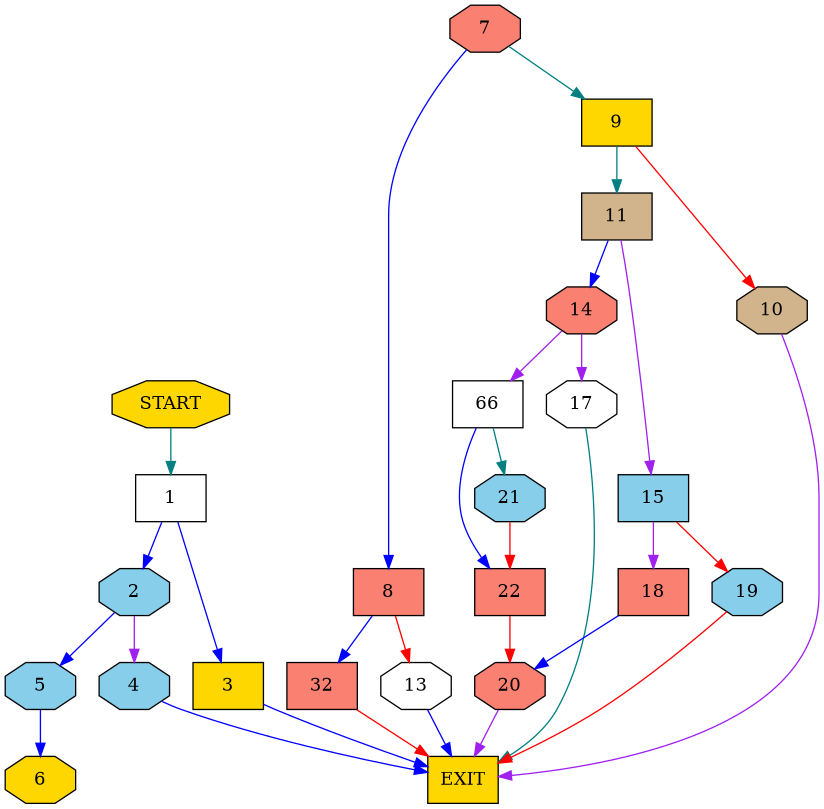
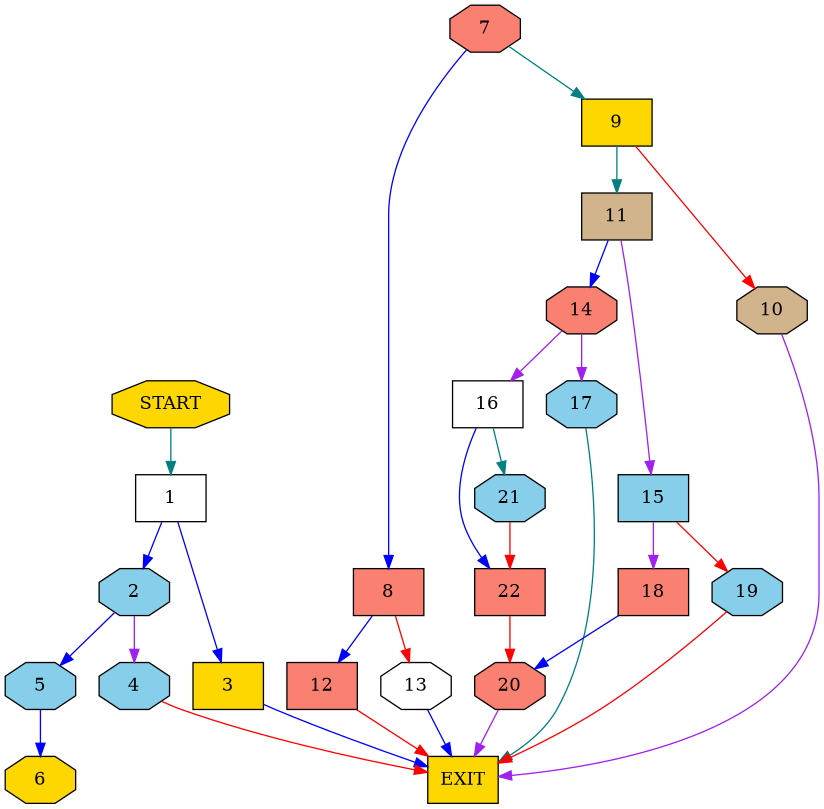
node "66": label "66" -> "16"
node "17": fillcolor white -> skyblue
node "32": label "32" -> "12"
edge "4" -> "EXIT": color blue -> red
